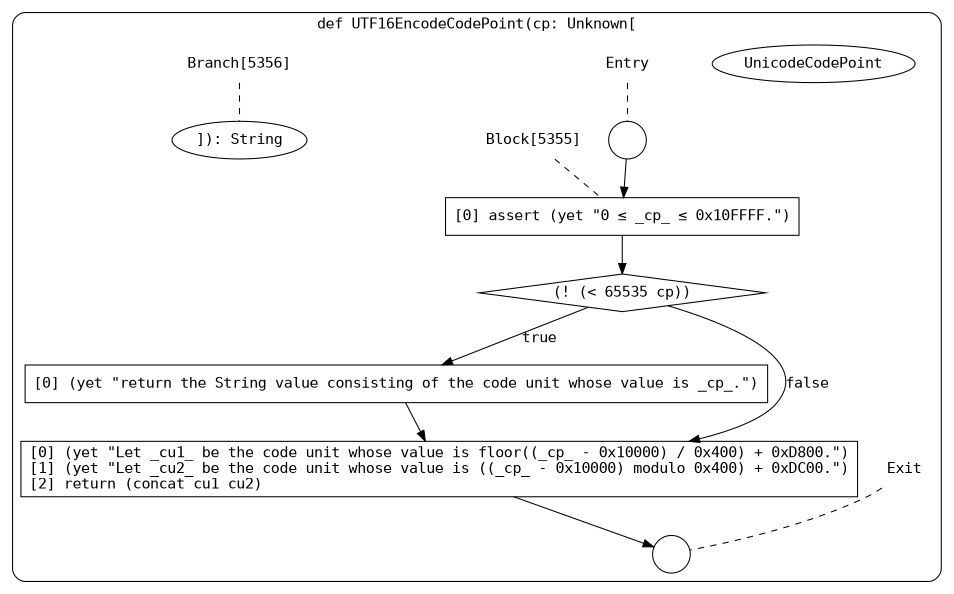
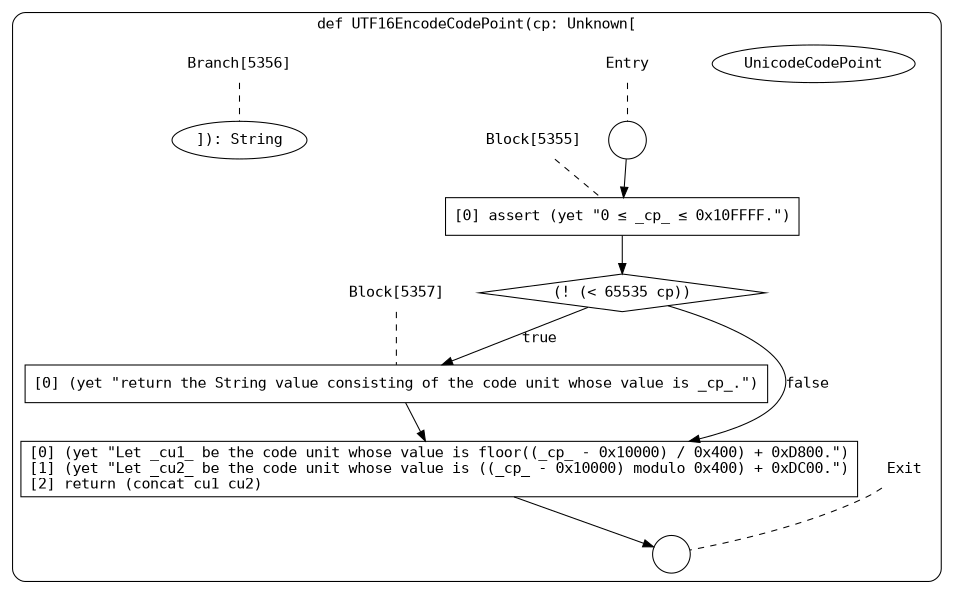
node "Block[5357]": added
